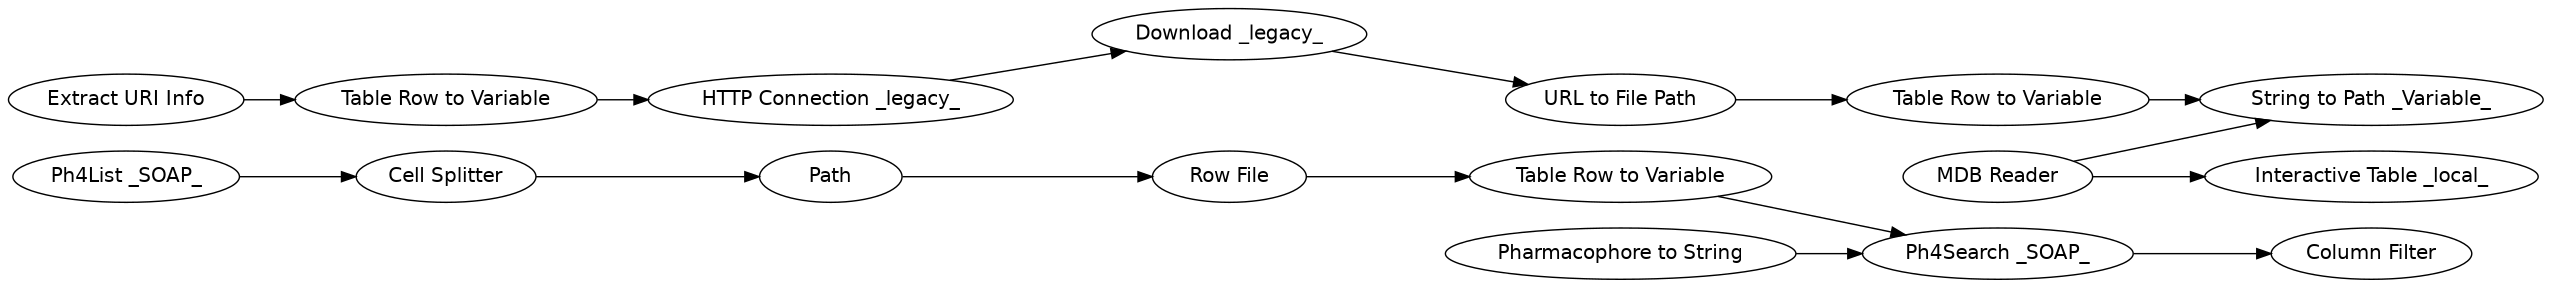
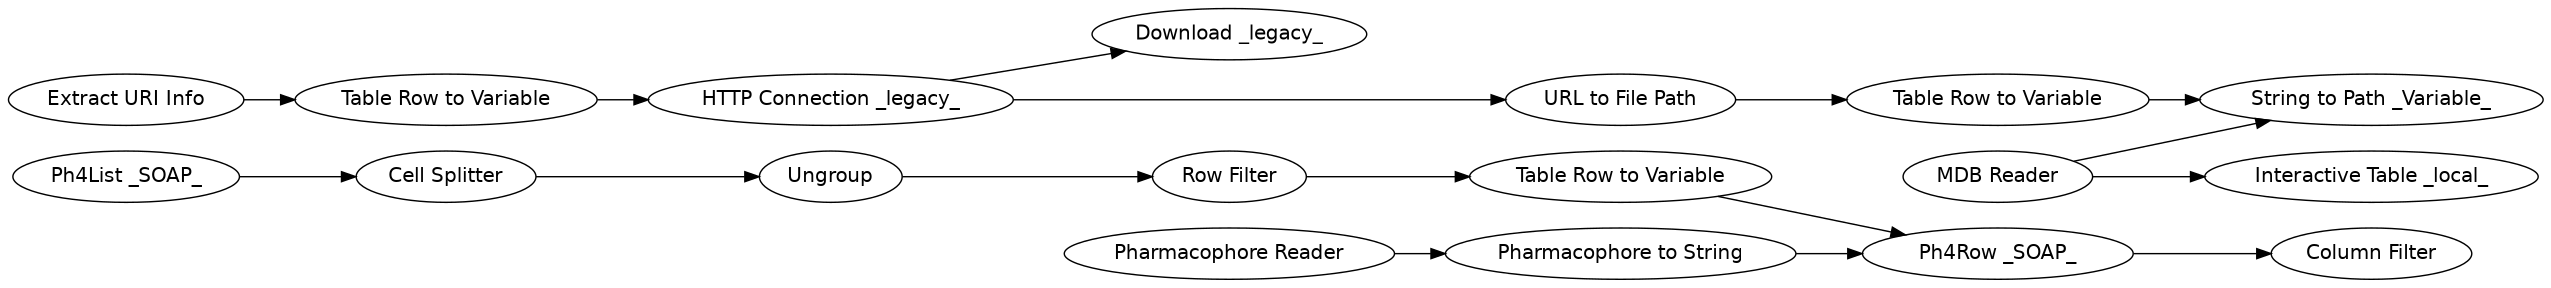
edge "Download _legacy_" -> "URL to File Path": now "HTTP Connection _legacy_" -> "URL to File Path"
node "Path": label "Path" -> "Ungroup"
node "Row File": label "Row File" -> "Row Filter"
node "Pharmacophore Reader": added
node "Ph4Search _SOAP_": label "Ph4Search _SOAP_" -> "Ph4Row _SOAP_"
